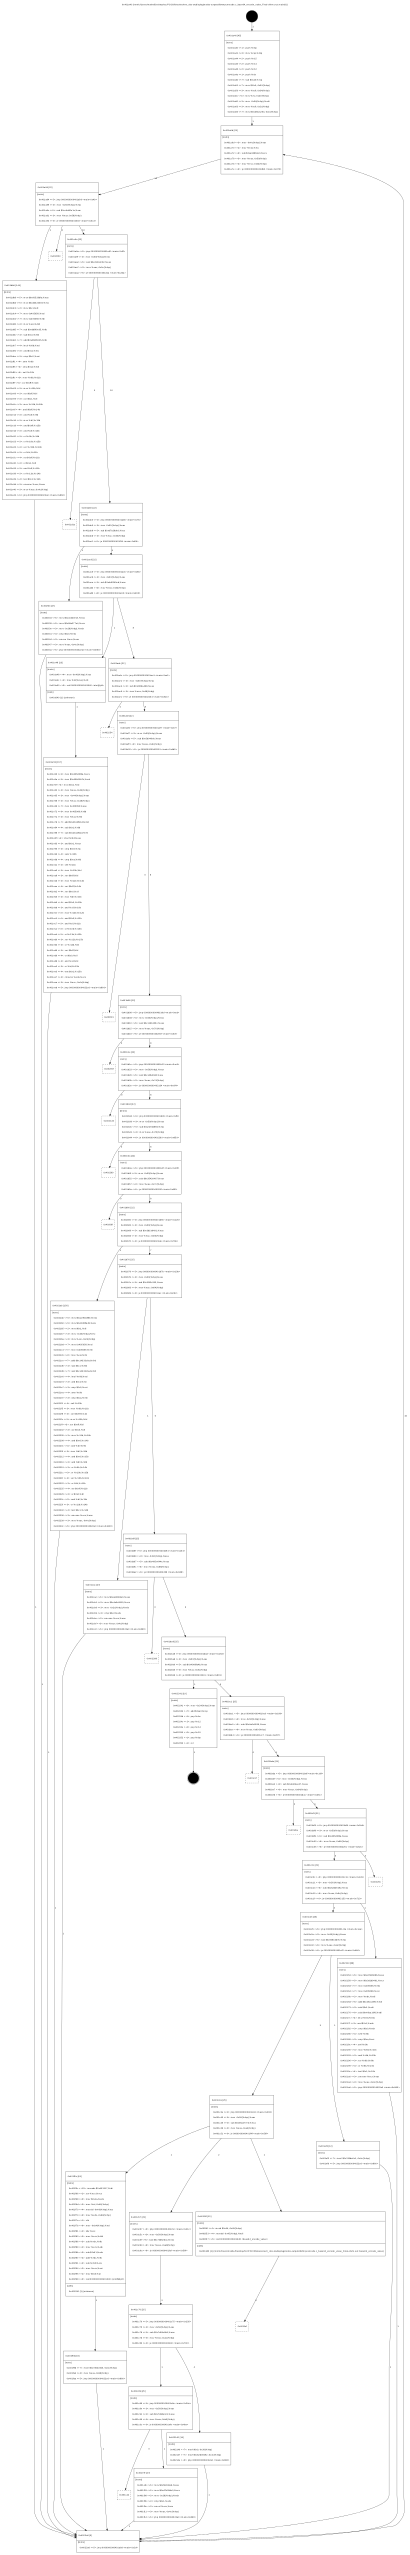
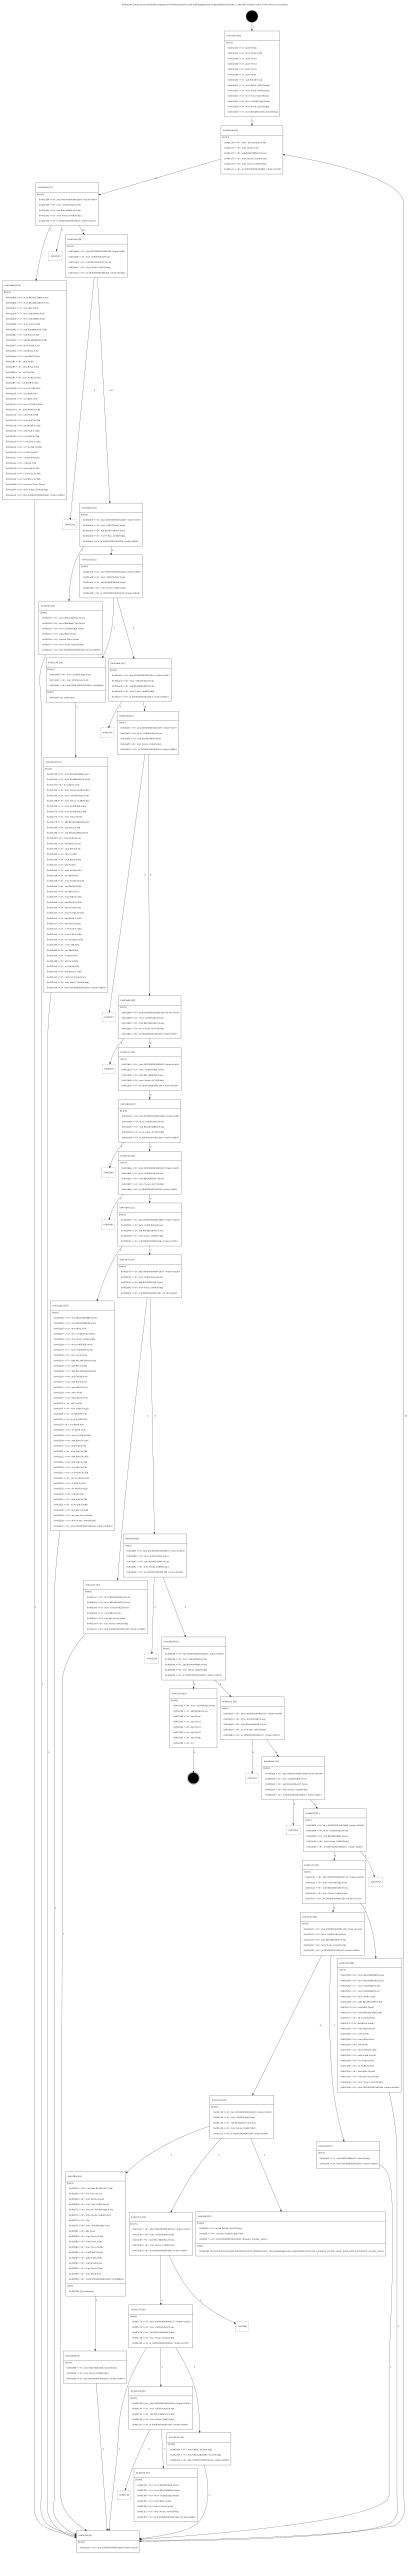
node "0x402134": removed
edge "0x401f4f [13]" -> "0x401faf": now "0x401c57 [25]" -> "0x401faf"
edge "0x401efe [27]" -> "0x4022a0 [5]": now "0x401c70 [25]" -> "0x4022a0 [5]"
